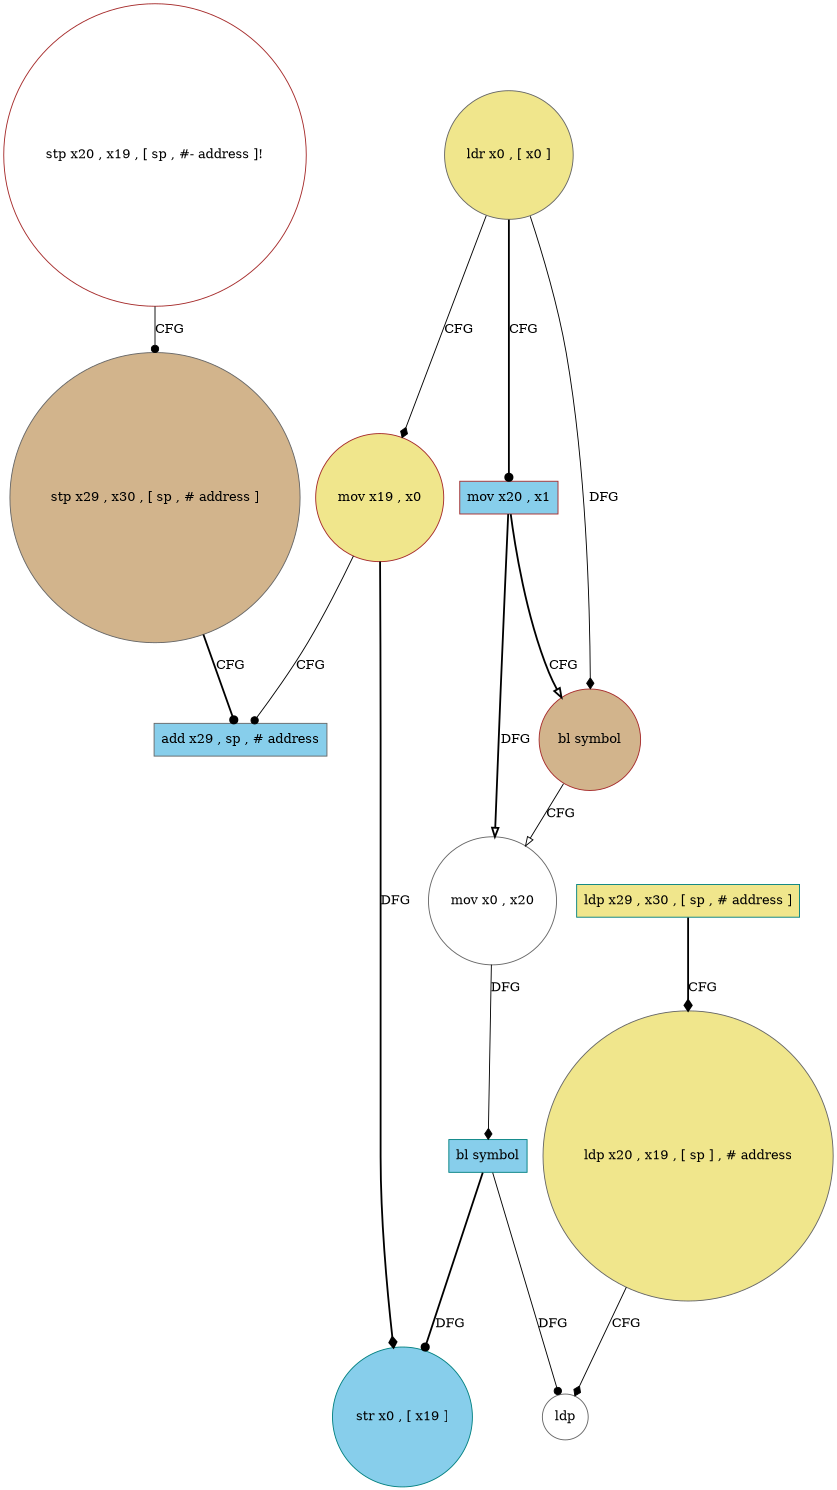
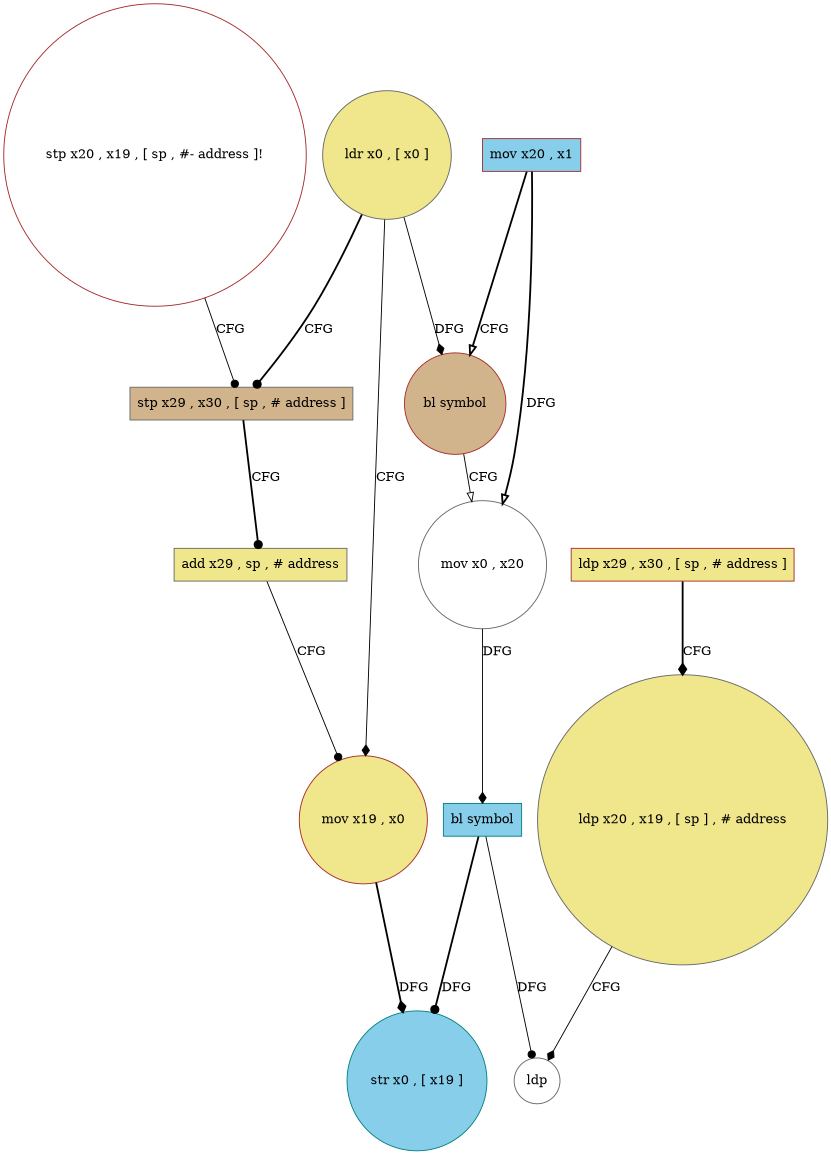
edge "ldr x0 , [ x0 ]" -> "mov x20 , x1": now "ldr x0 , [ x0 ]" -> "stp x29 , x30 , [ sp , # address ]"
node "stp x29 , x30 , [ sp , # address ]": shape circle -> box
edge "mov x19 , x0" -> "add x29 , sp , # address": reversed
node "add x29 , sp , # address": fillcolor skyblue -> khaki
node "ldp x29 , x30 , [ sp , # address ]": color teal -> brown
